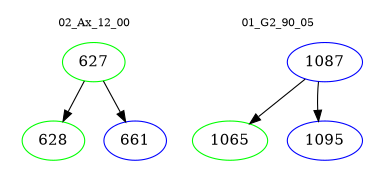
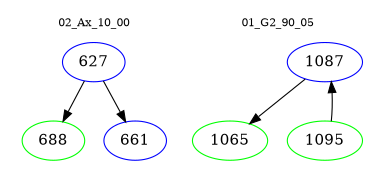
cluster "02_Ax_12_00": label "02_Ax_12_00" -> "02_Ax_10_00"
node "627": color green -> blue
edge "1087" -> "1095": reversed
node "628": label "628" -> "688"
node "1095": color blue -> green
